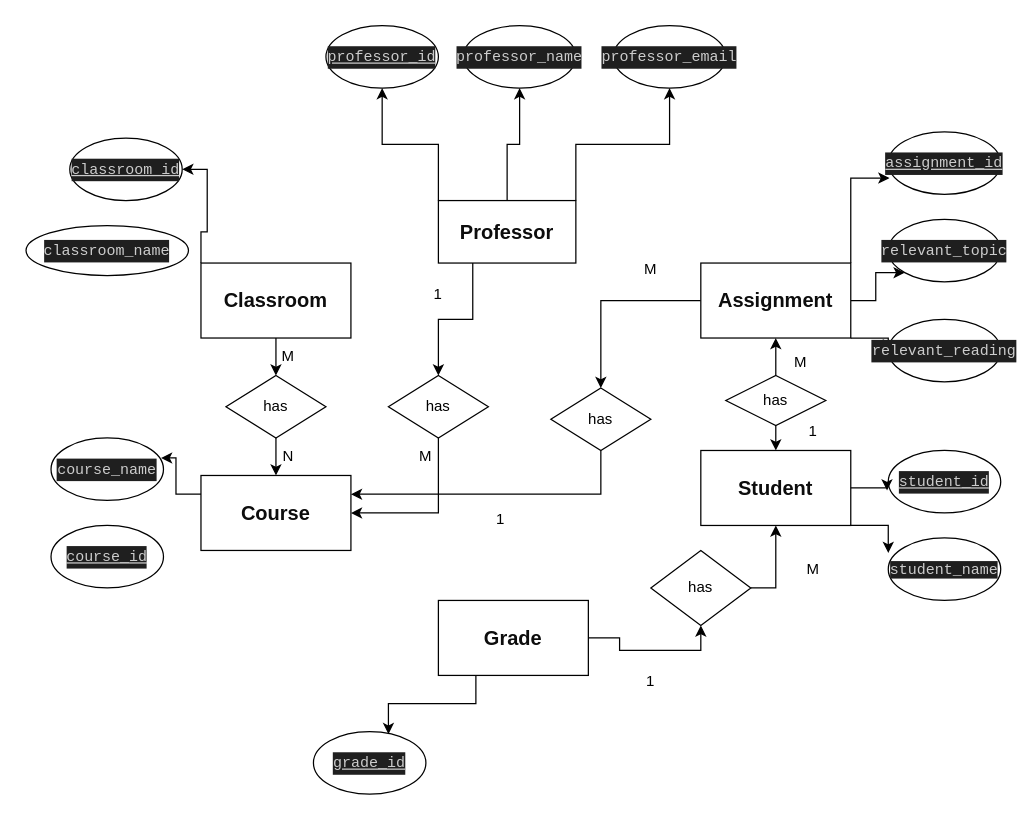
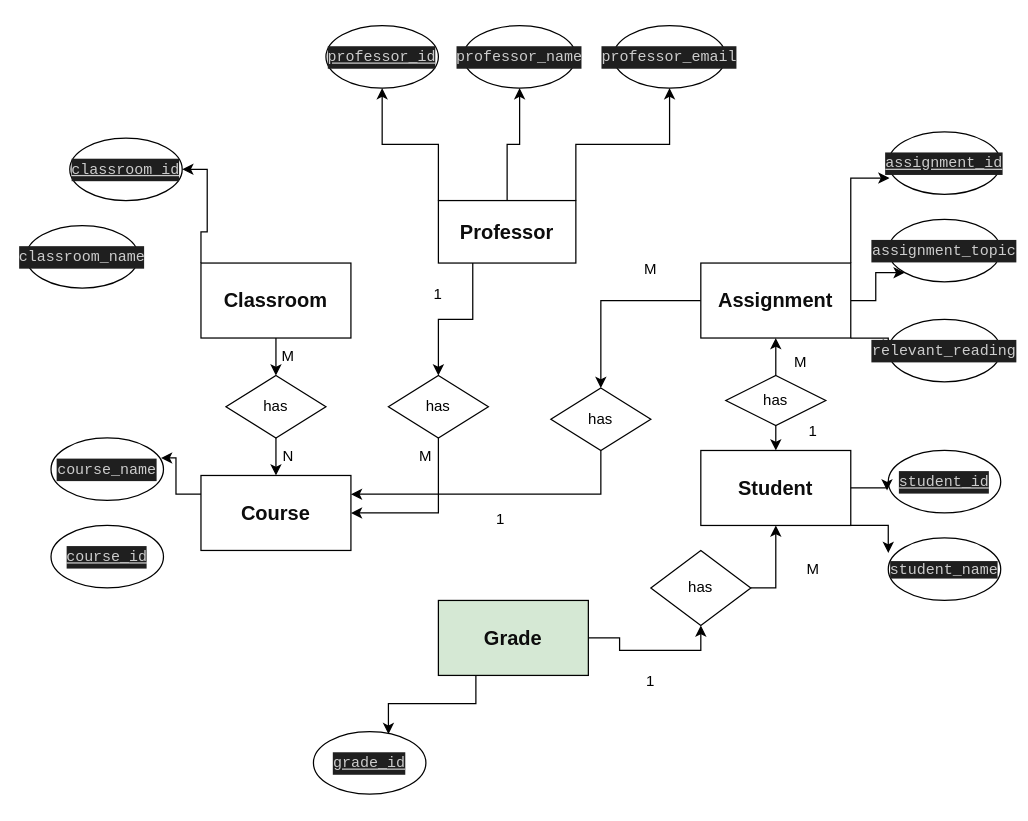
node "classroom_name": size 163x50 -> 113x63
node "relevant_topic": label "relevant_topic" -> "assignment_topic"
node "Grade": fillcolor #ffffff -> #d5e8d4
